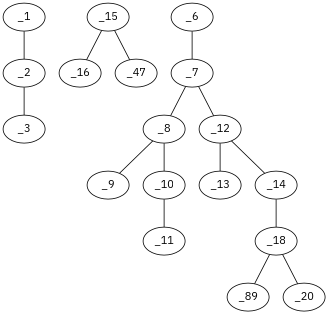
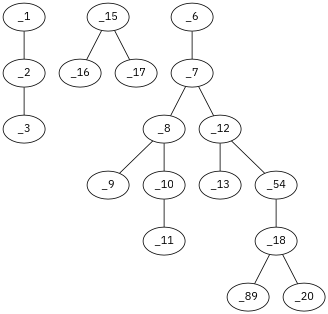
node "_47": label "_47" -> "_17"
node "_14": label "_14" -> "_54"
